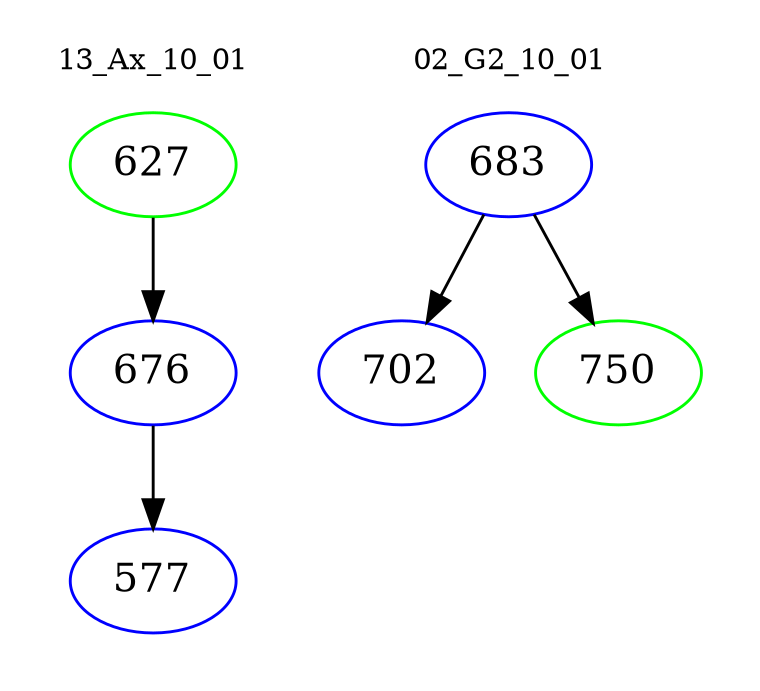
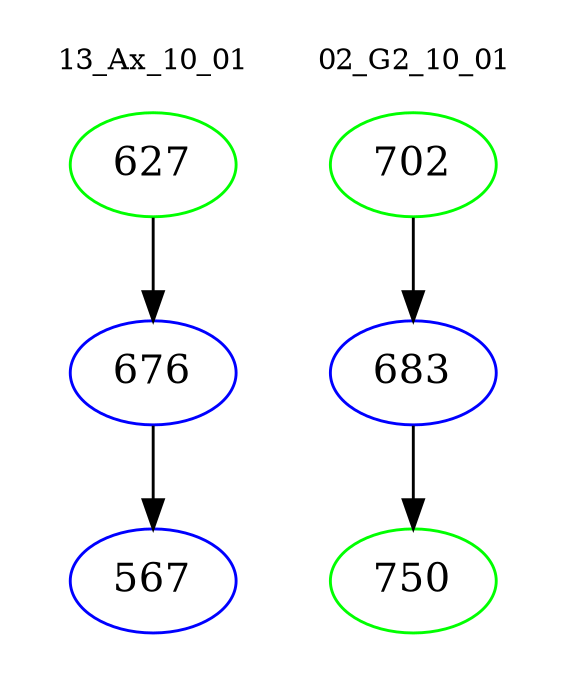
edge "683" -> "702": reversed
node "702": color blue -> green
node "577": label "577" -> "567"
